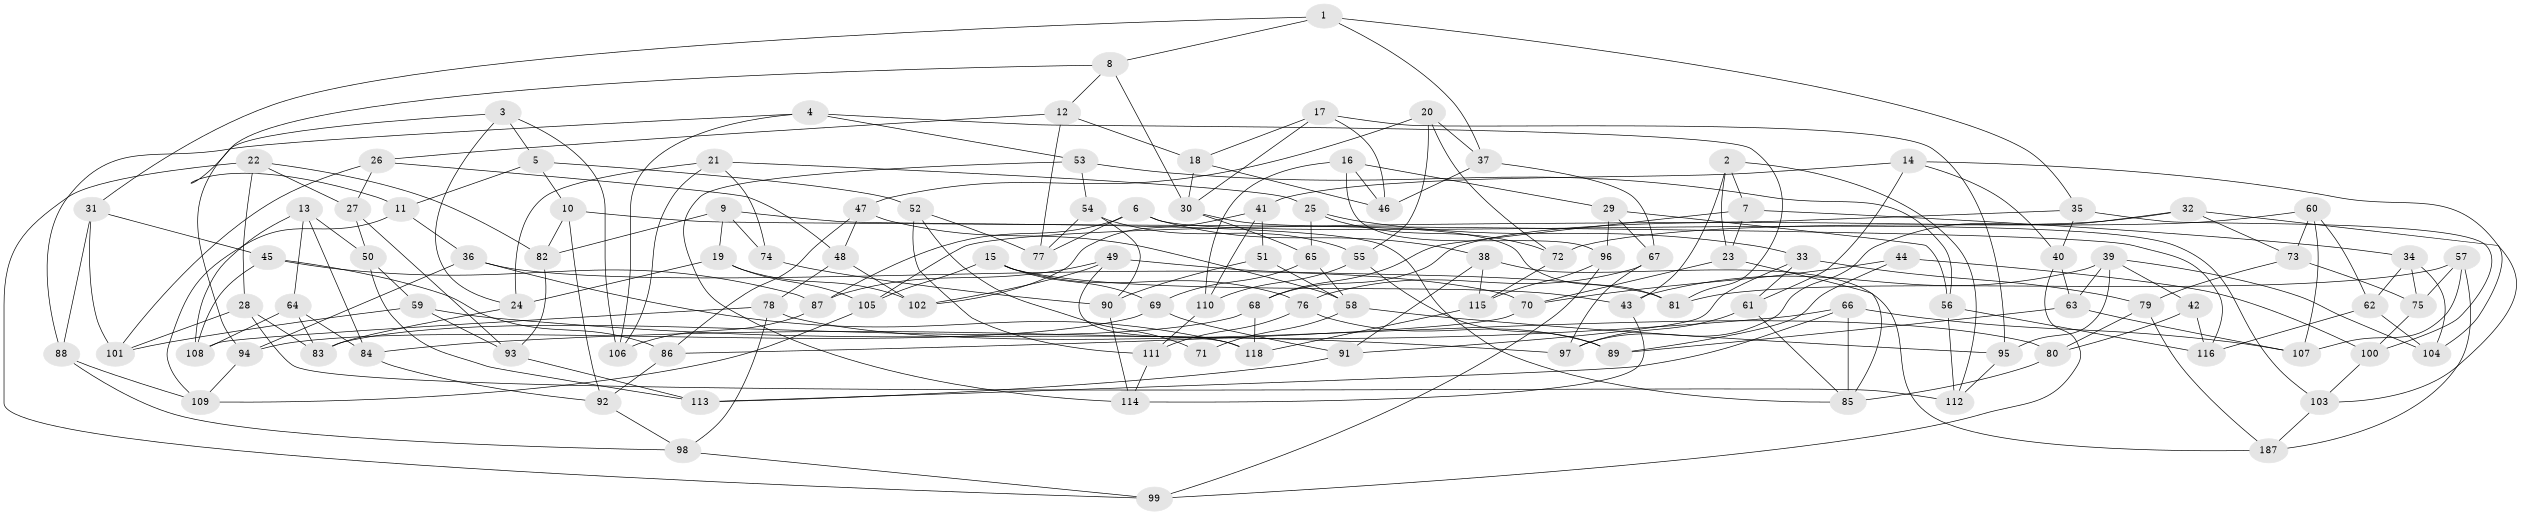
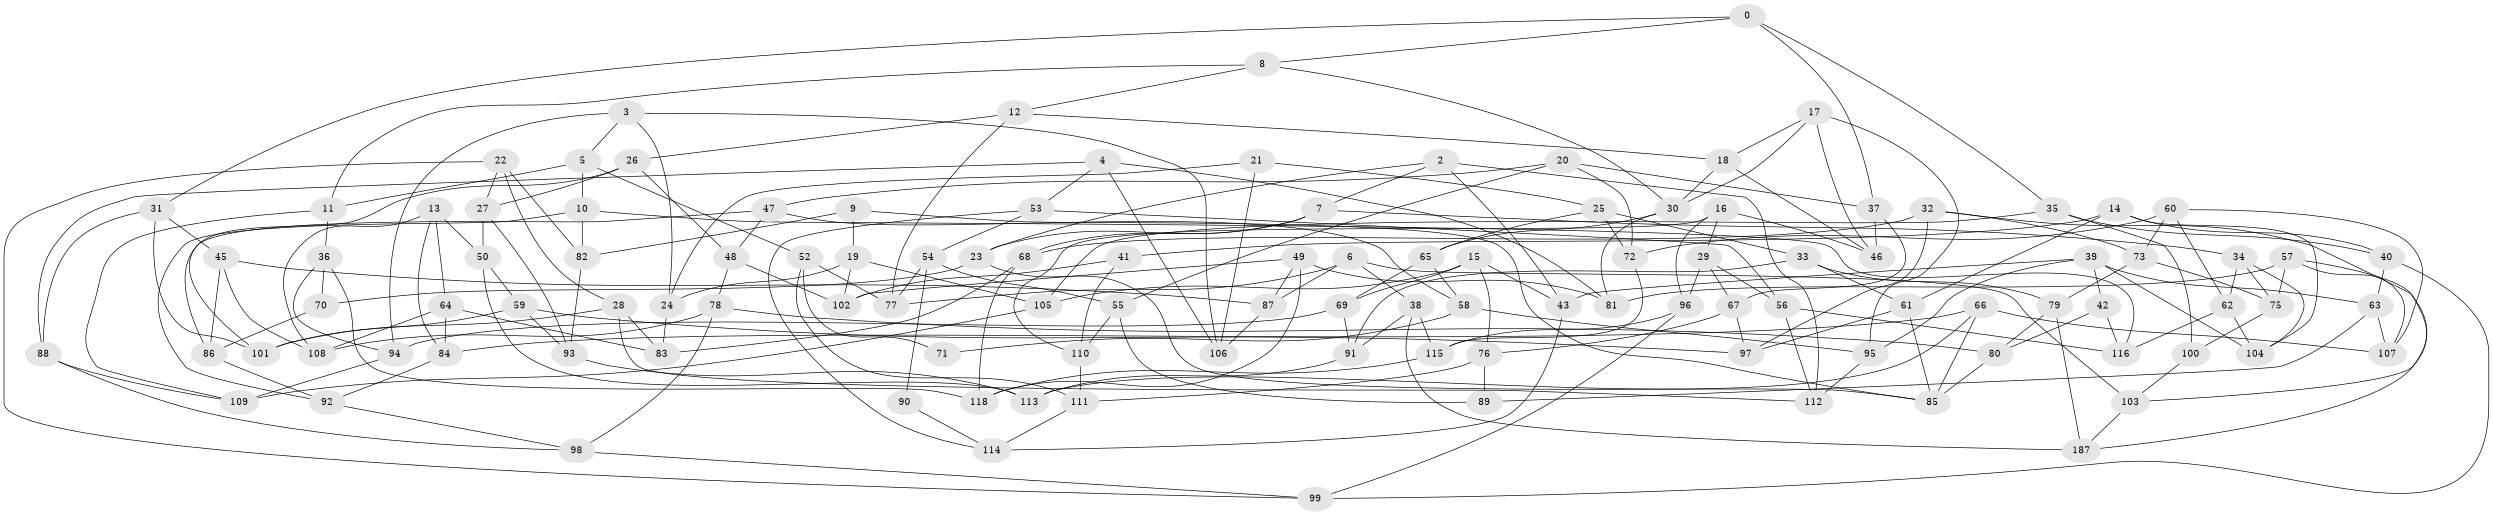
node "1": label "1" -> "0"
node "74": removed
node "51": removed
node "44": removed
